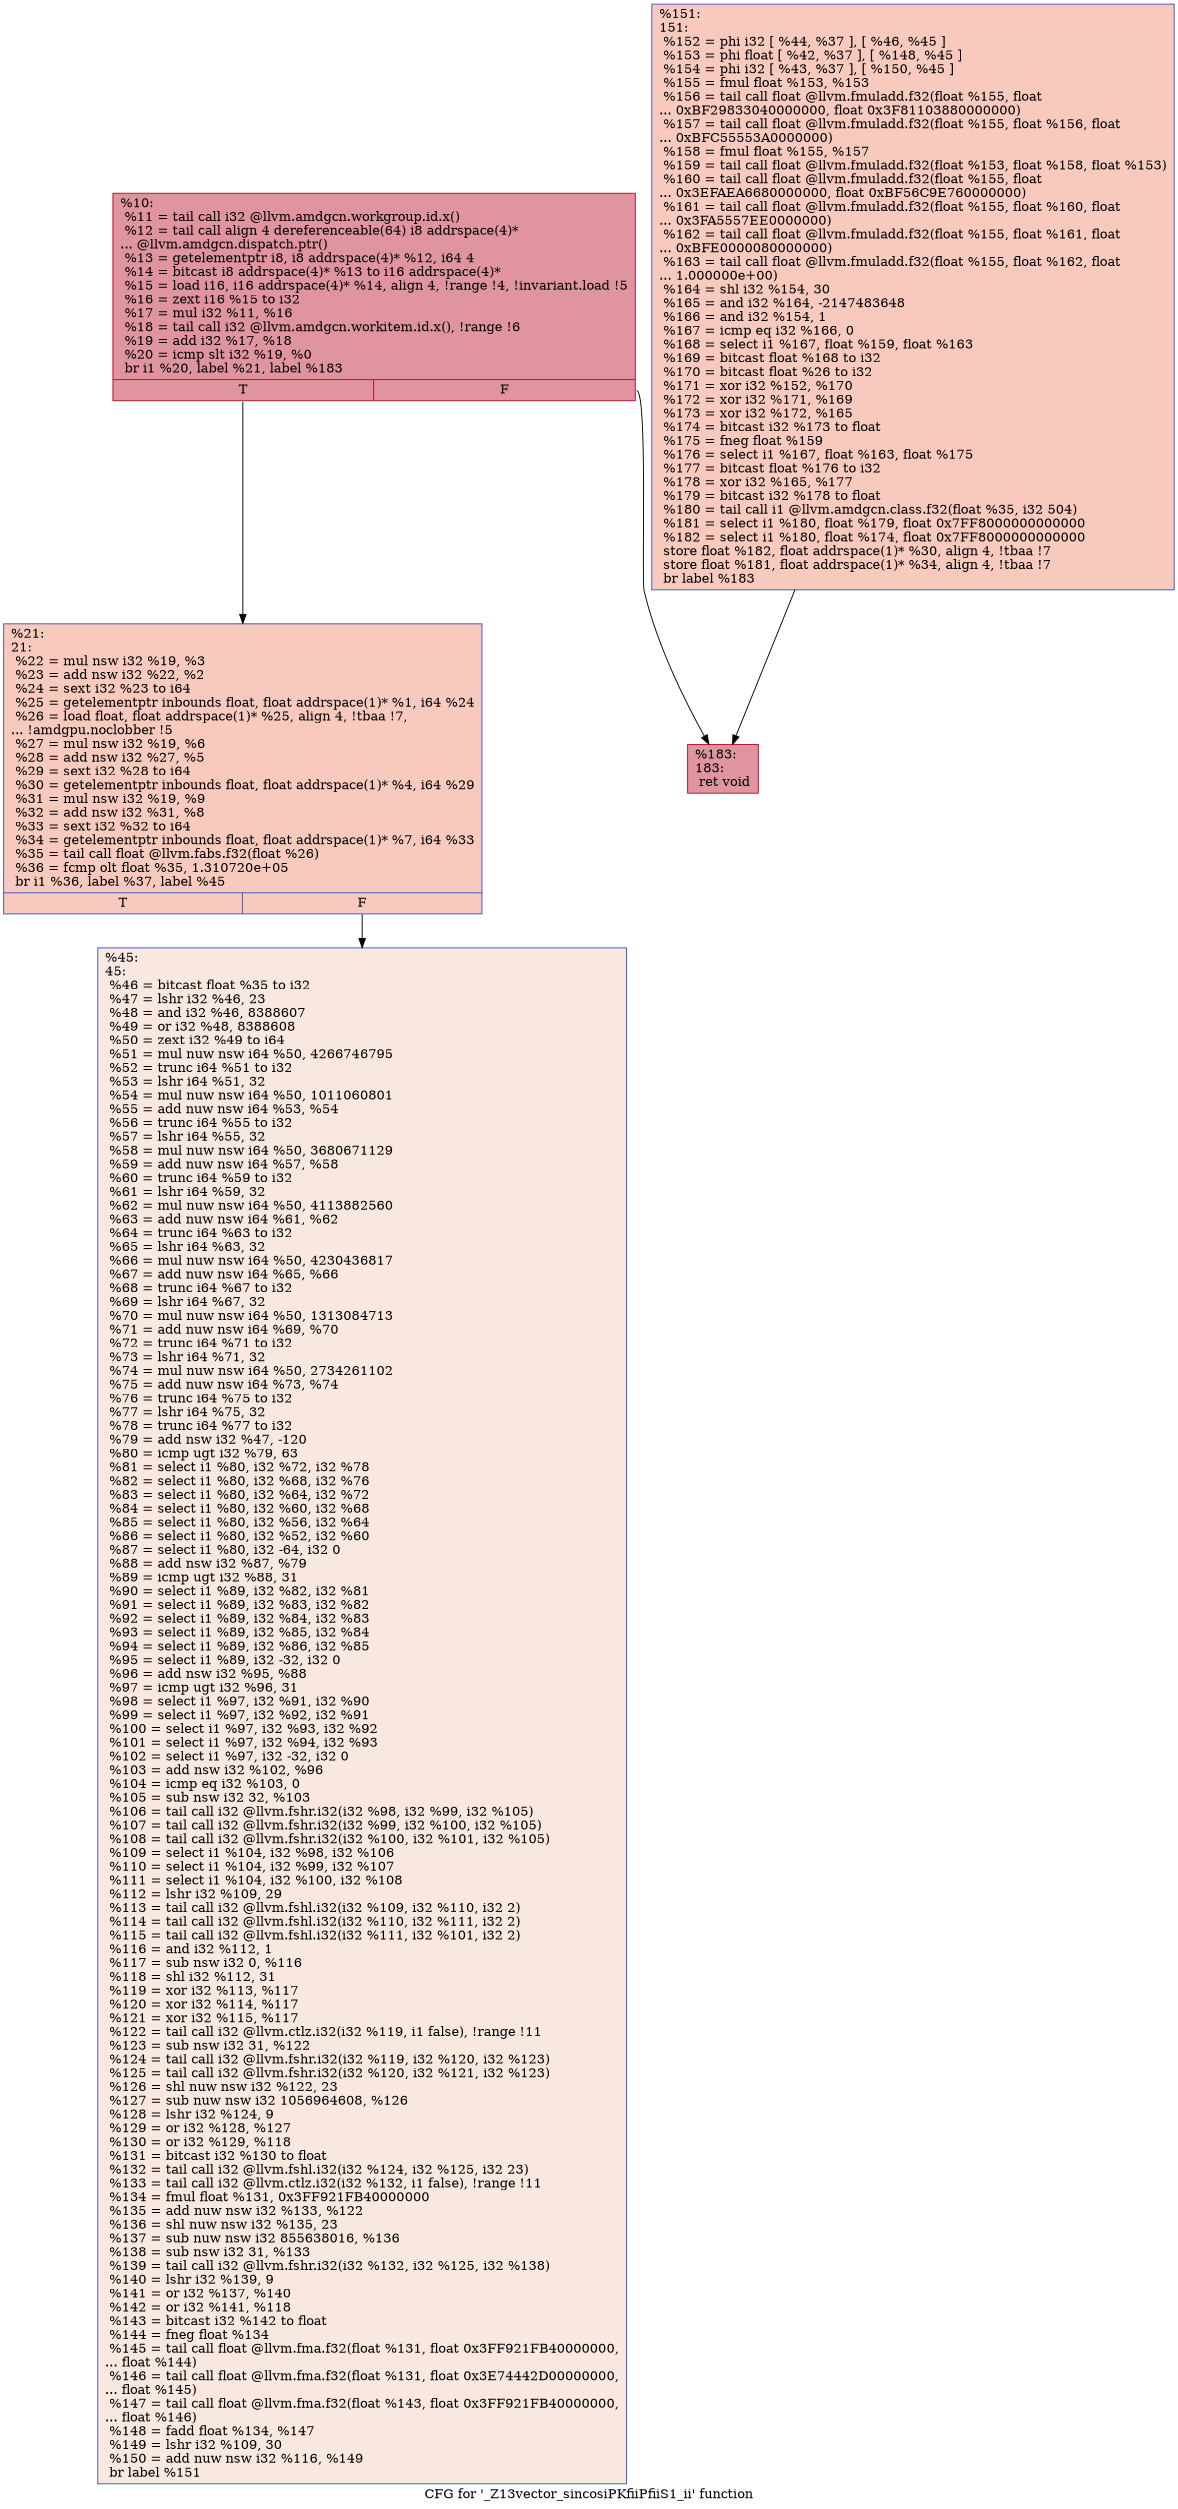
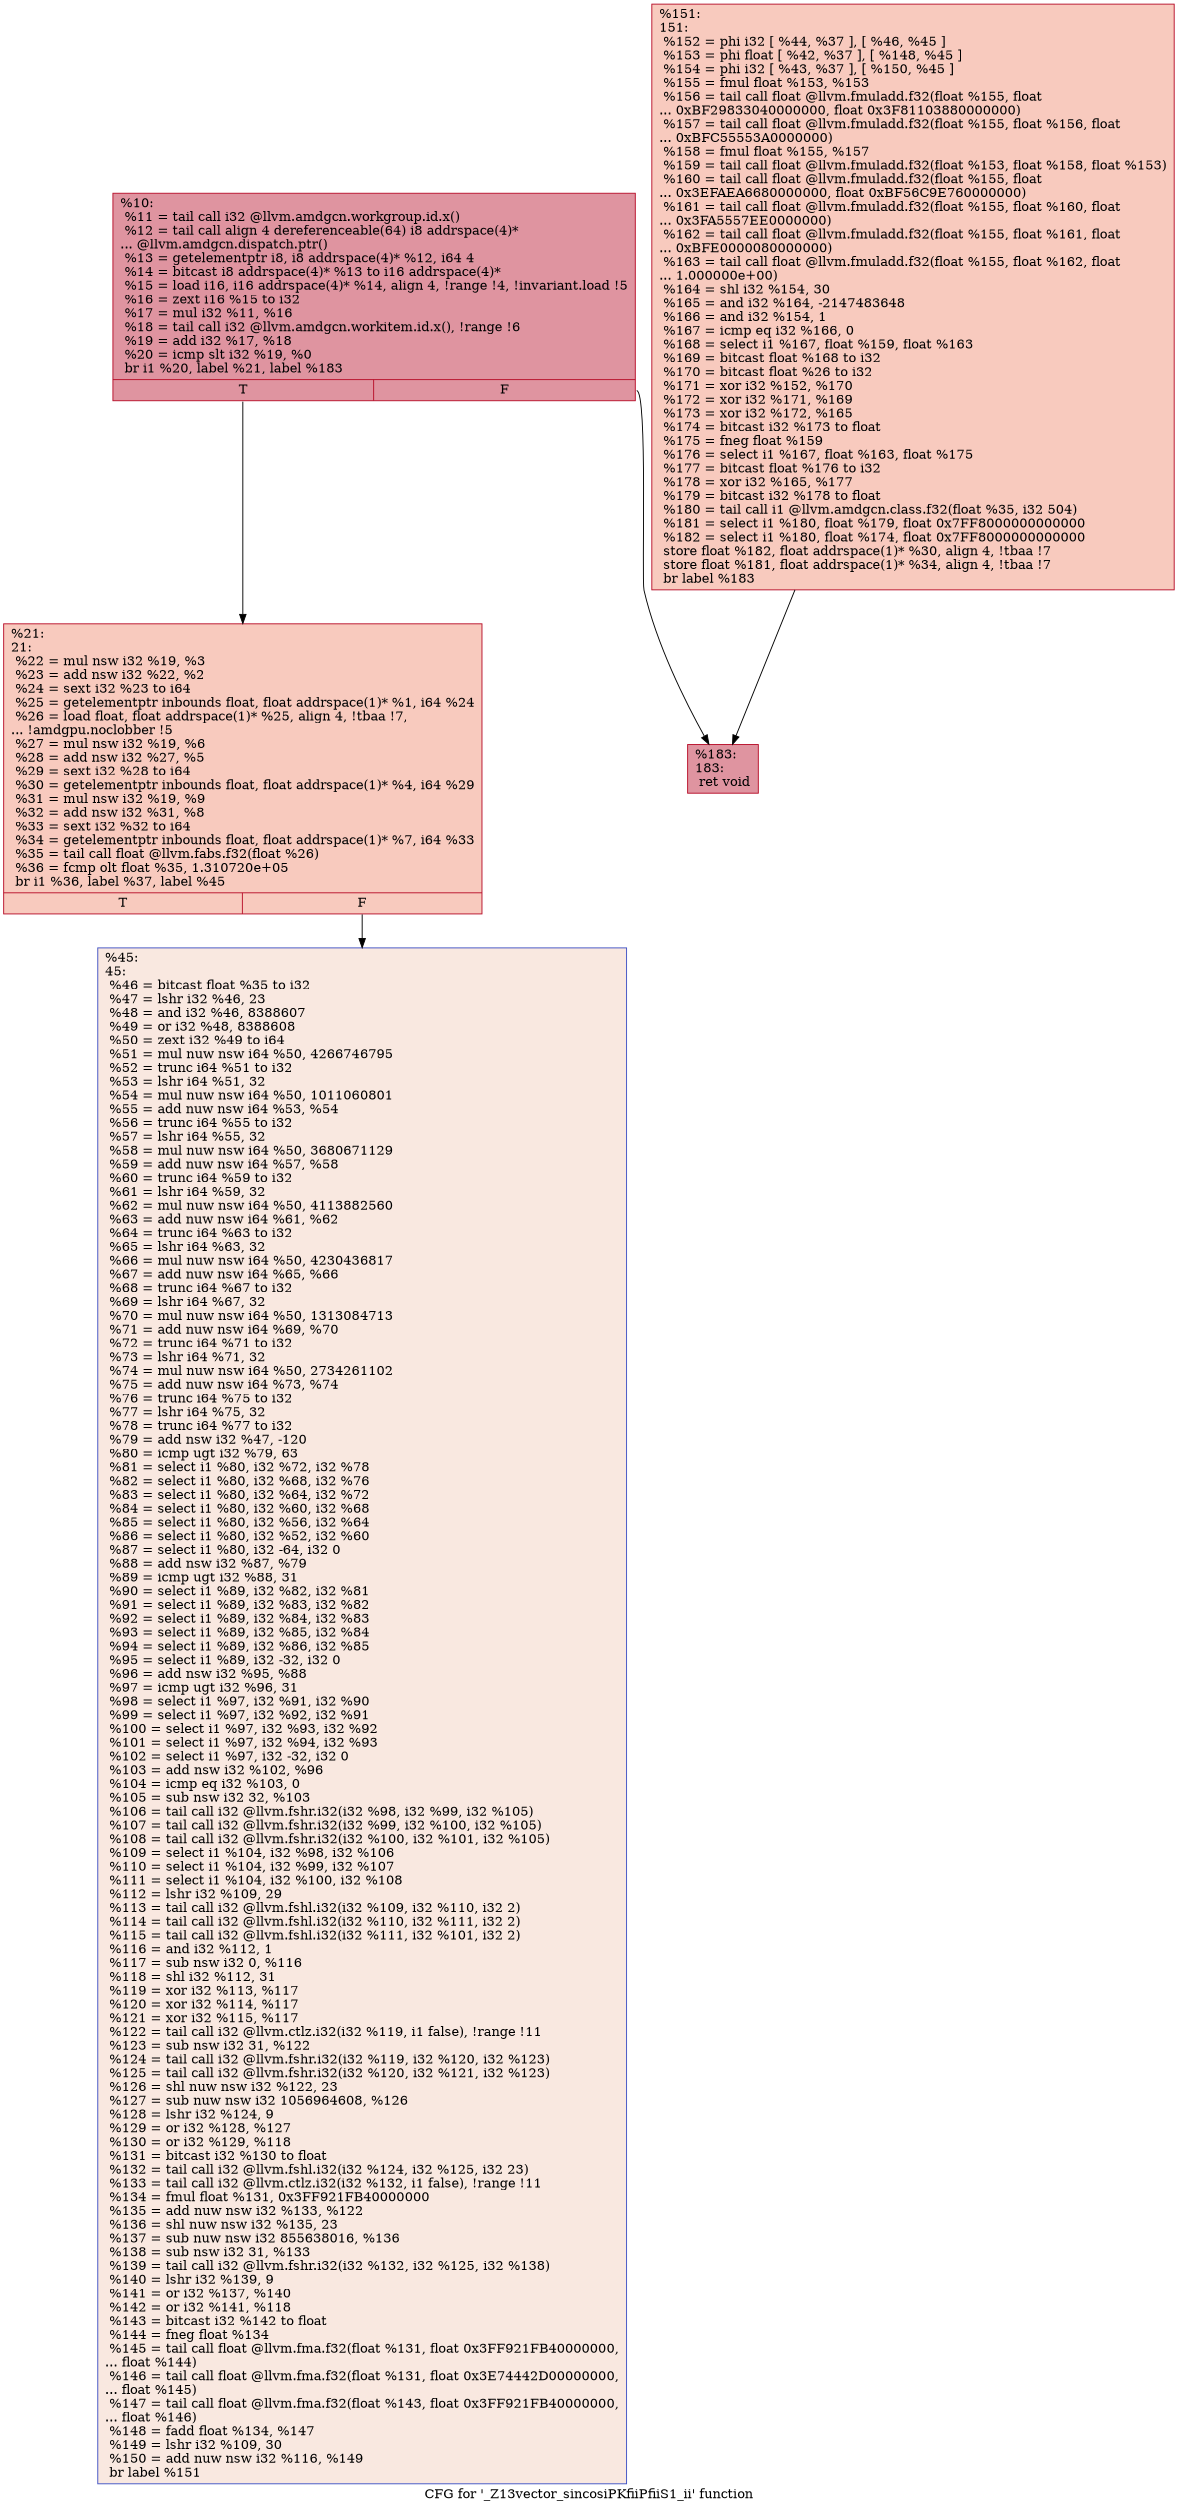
node "%151:": color #3d50c3ff -> #b70d28ff
node "%21:": color #3d50c3ff -> #b70d28ff
